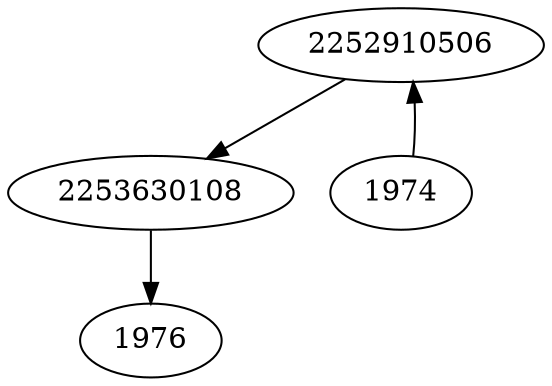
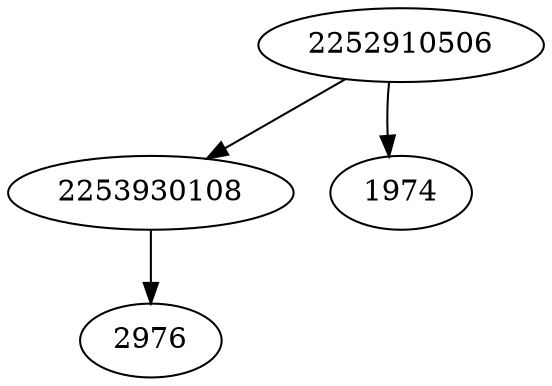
edge "1974" -> "2252910506": reversed
node "2253630108": label "2253630108" -> "2253930108"
node "1976": label "1976" -> "2976"
